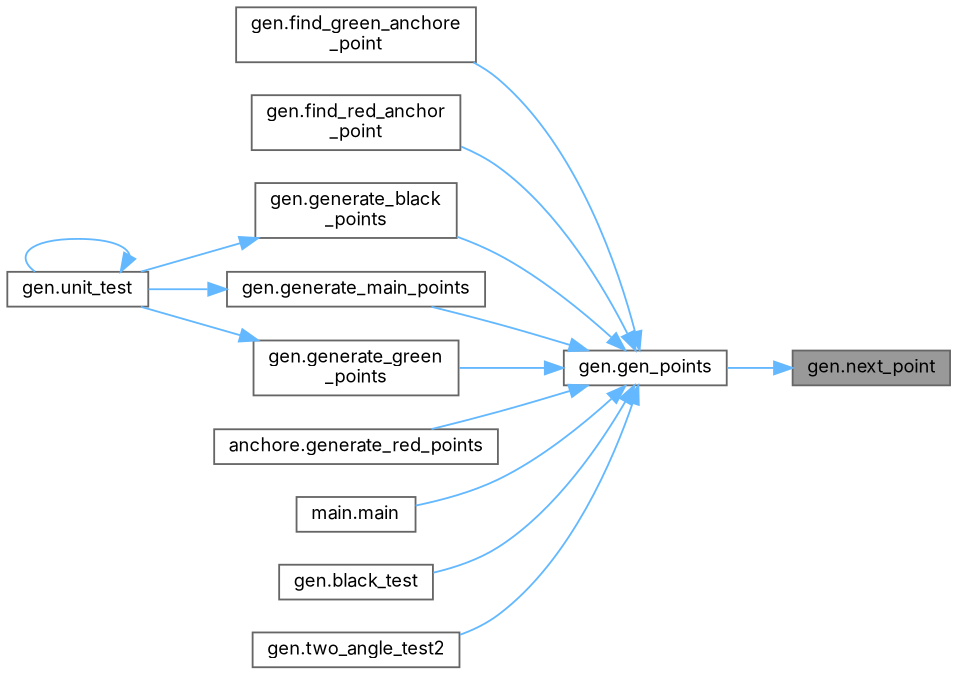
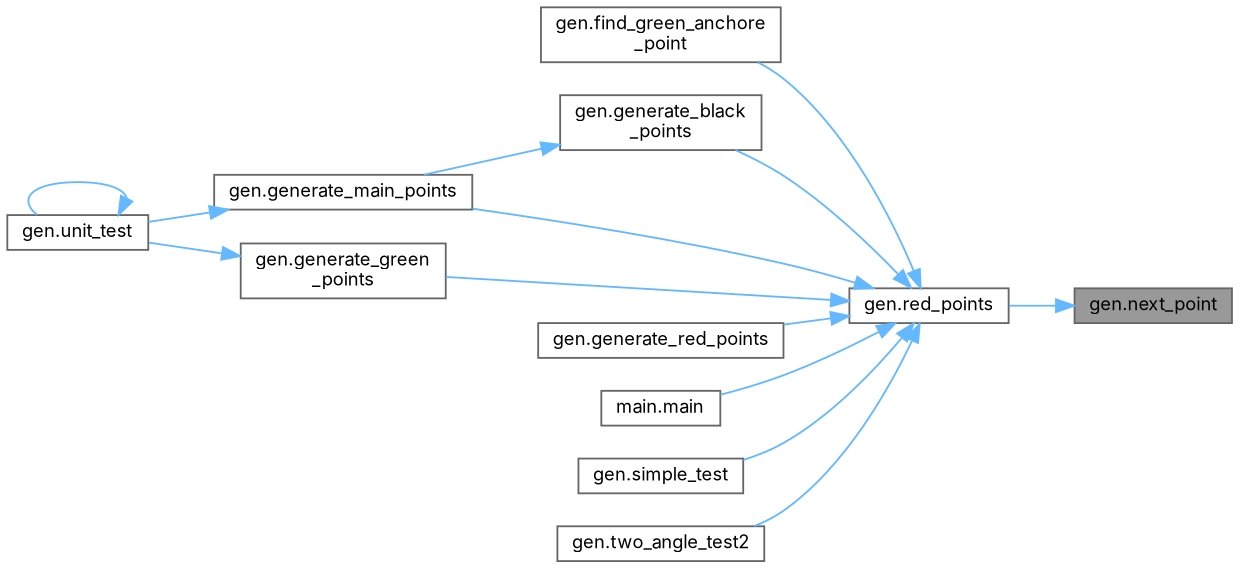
node "gen.find_red_anchor _point": removed
edge "gen.unit_test" -> "gen.generate_black _points": now "gen.generate_main_points" -> "gen.generate_black _points"
node "gen.gen_points": label "gen.gen_points" -> "gen.red_points"
node "anchore.generate_red_points": label "anchore.generate_red_points" -> "gen.generate_red_points"
node "gen.black_test": label "gen.black_test" -> "gen.simple_test"
